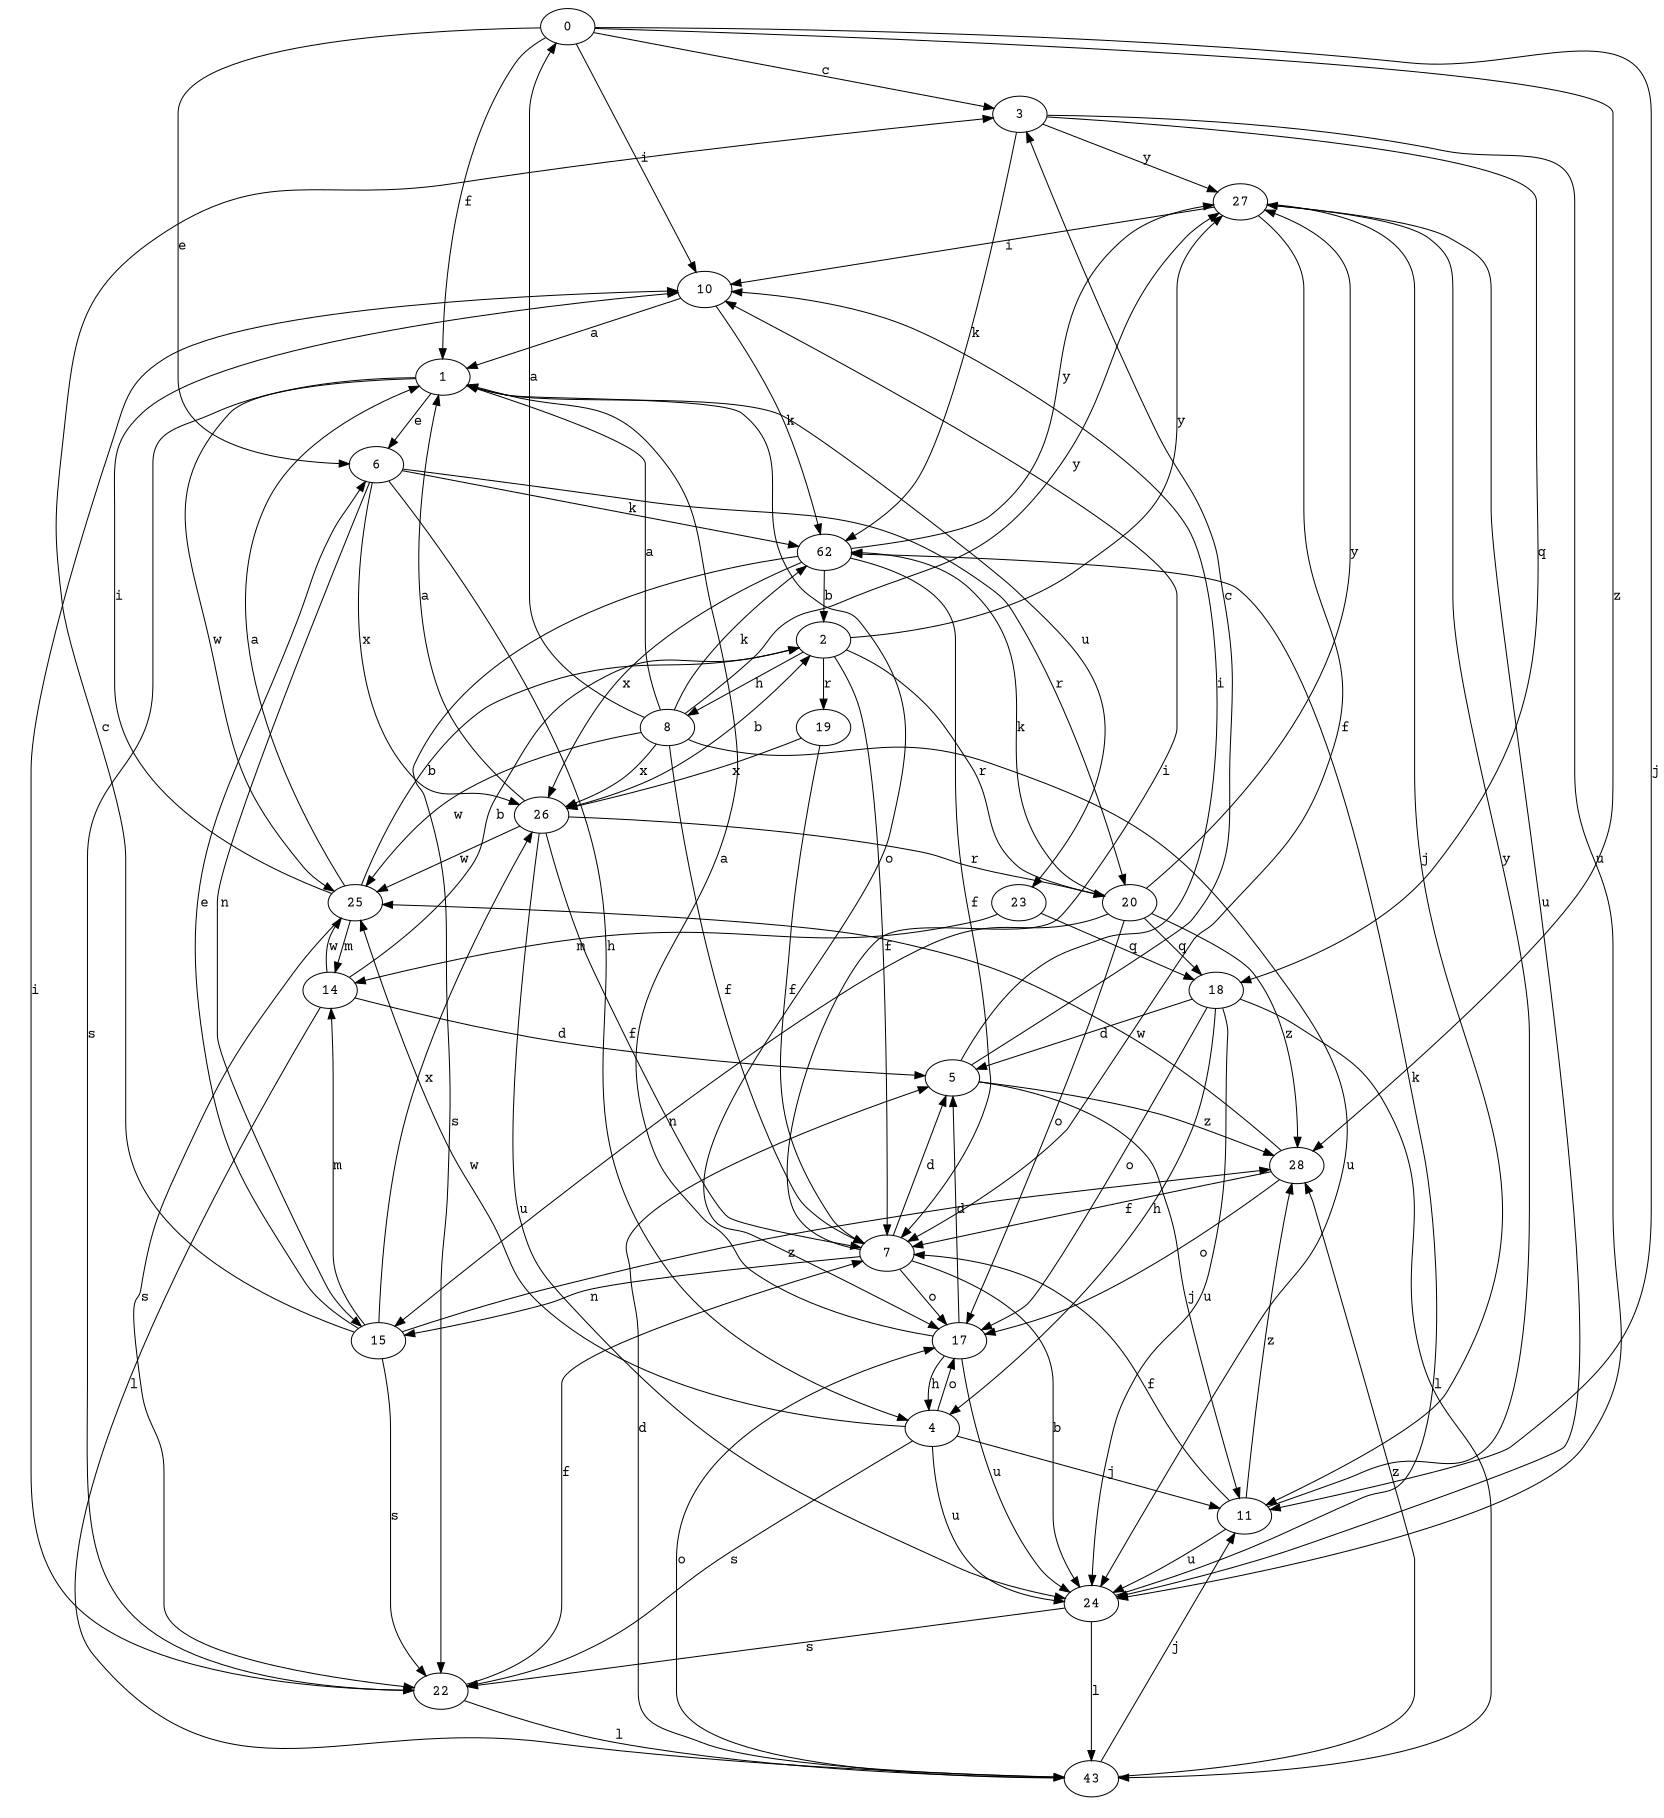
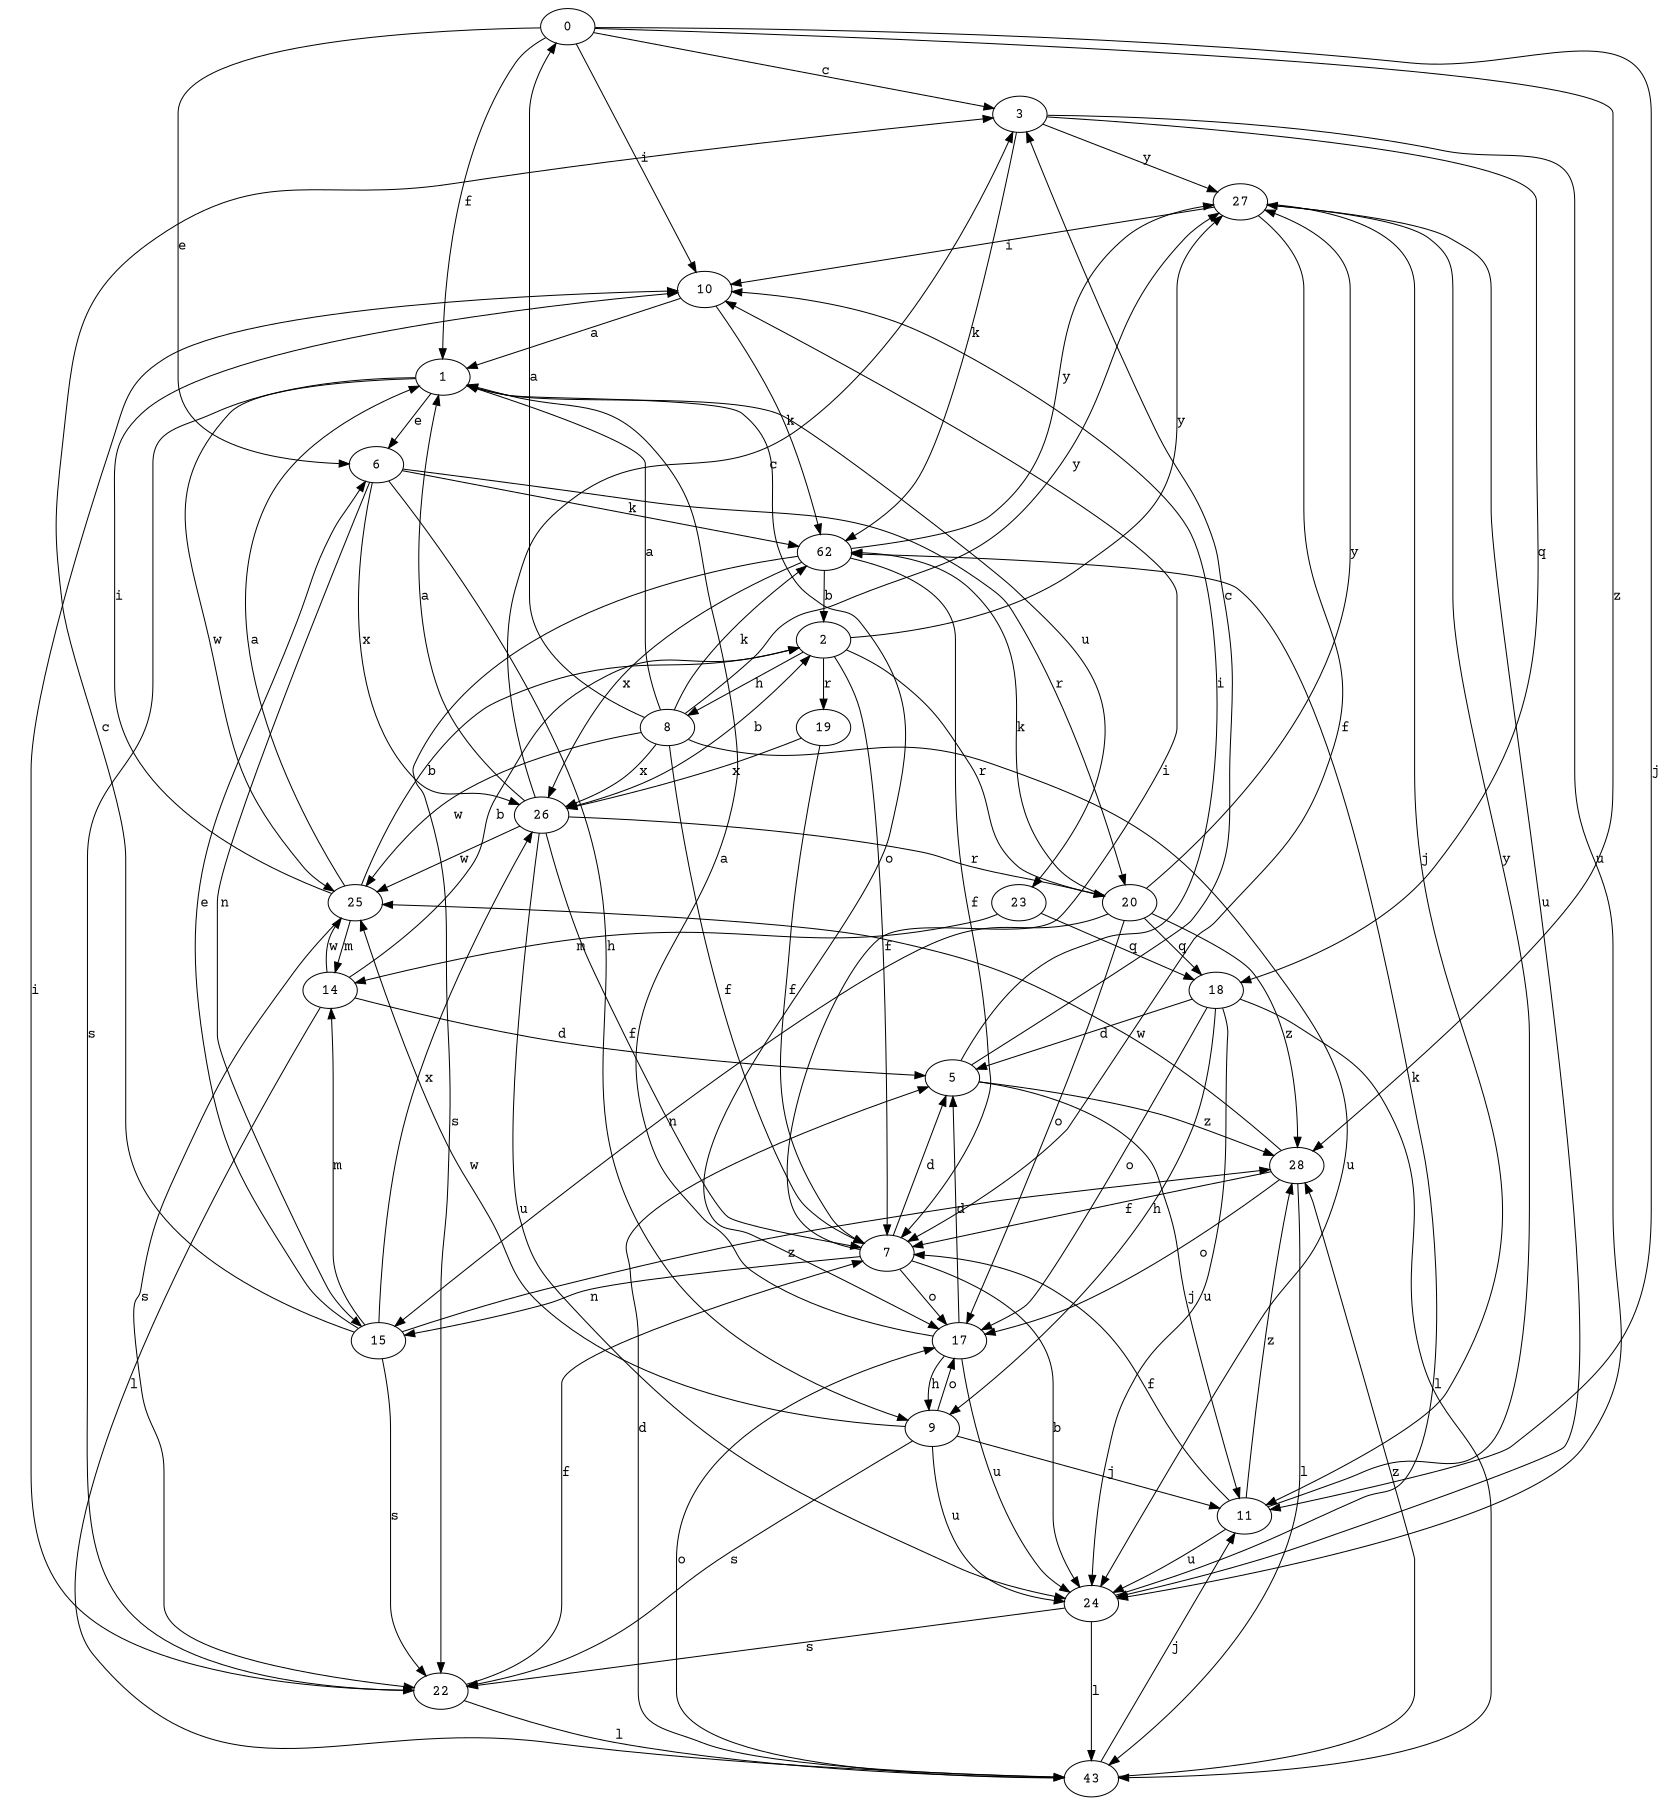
edge "26" -> "3": added, label "c"
node "4": label "4" -> "9"
edge "28" -> "43": added, label "l"
